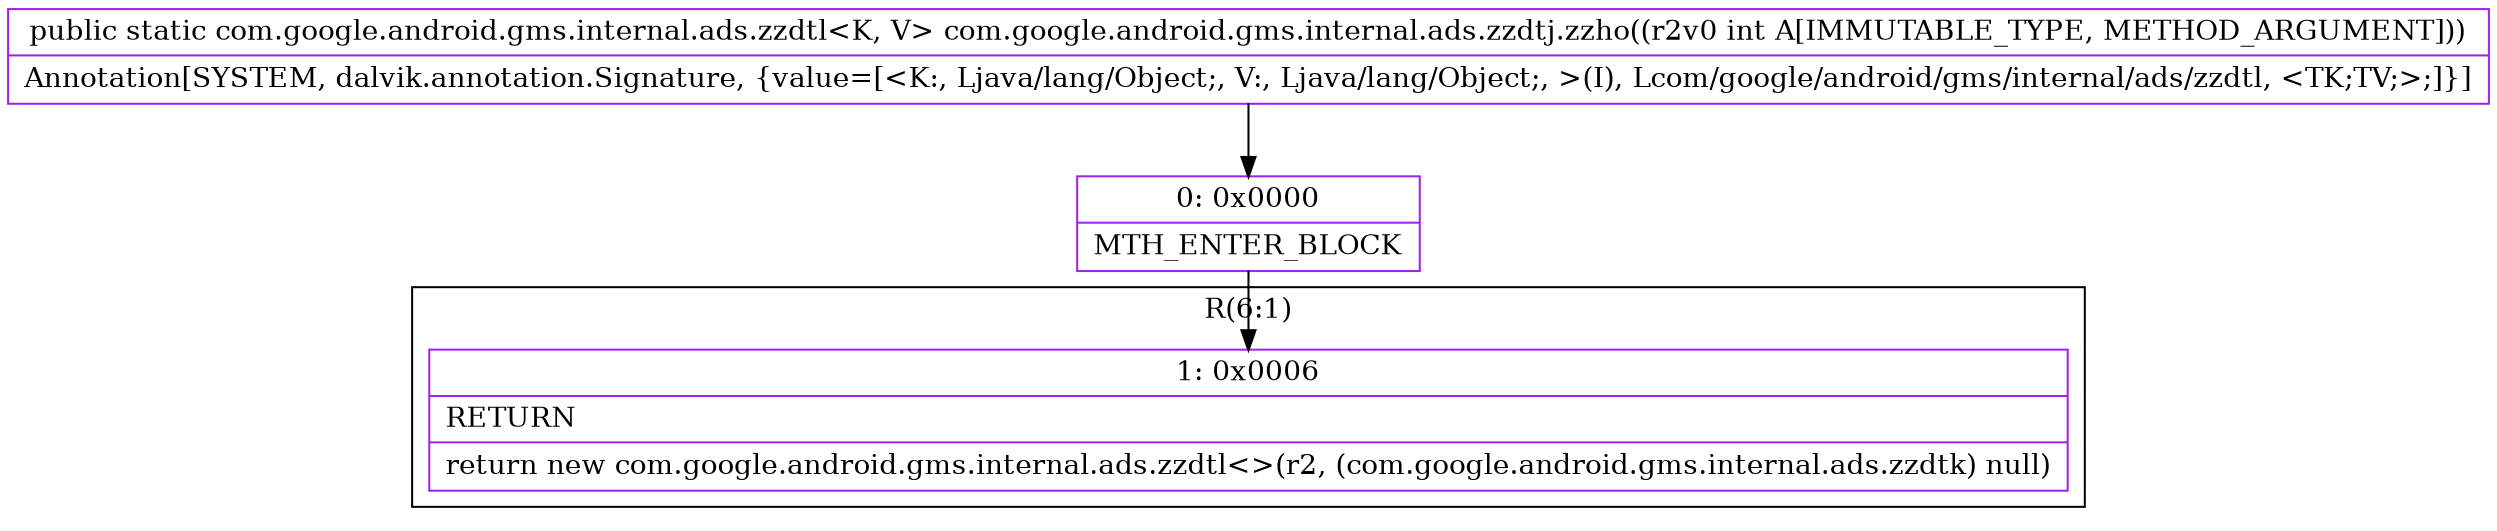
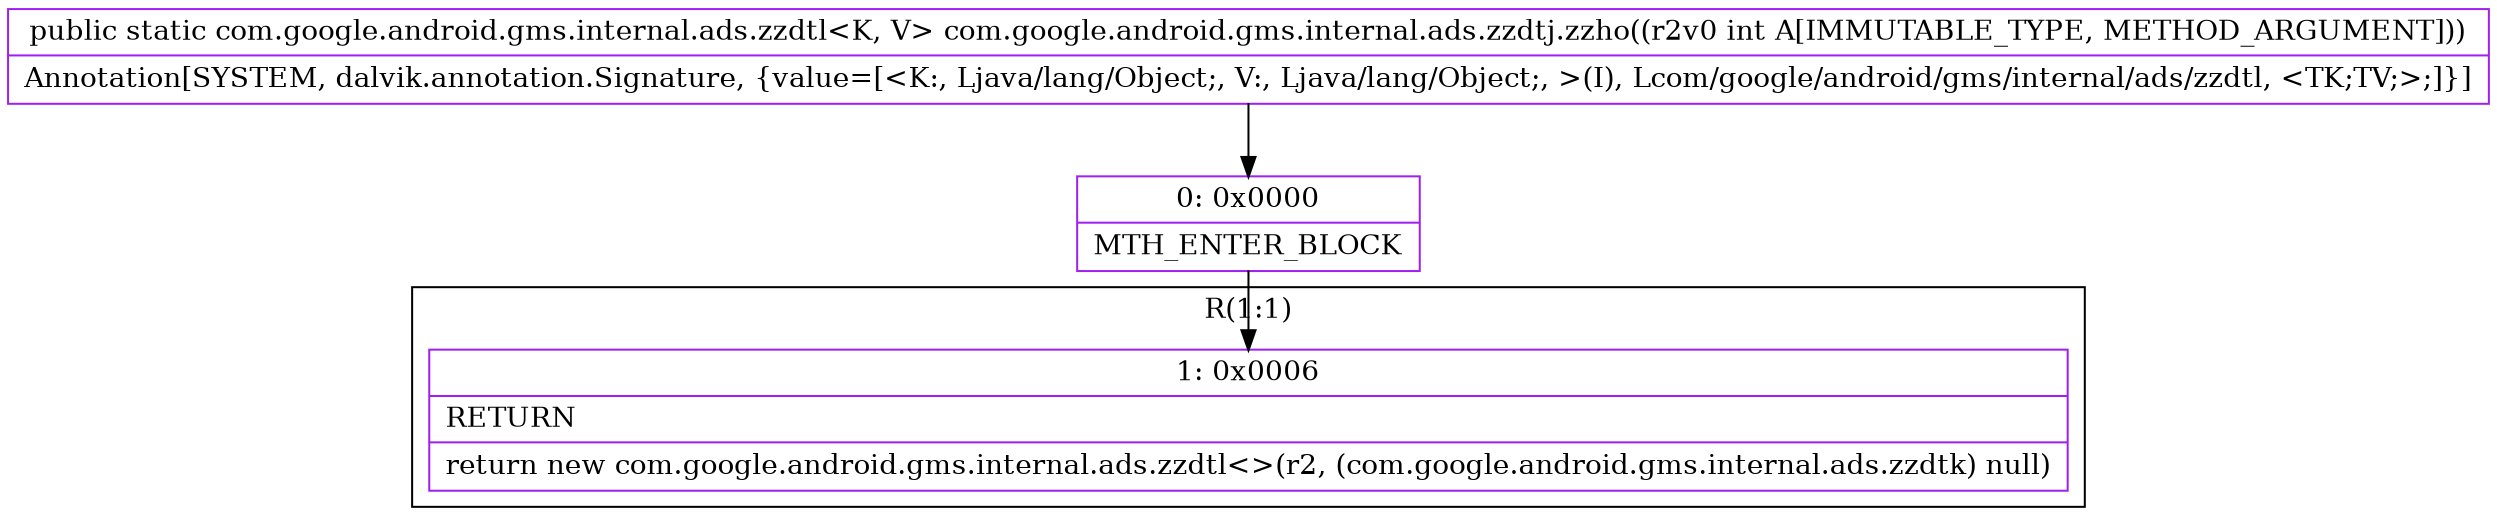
cluster "R(6:1)": label "R(6:1)" -> "R(1:1)"
